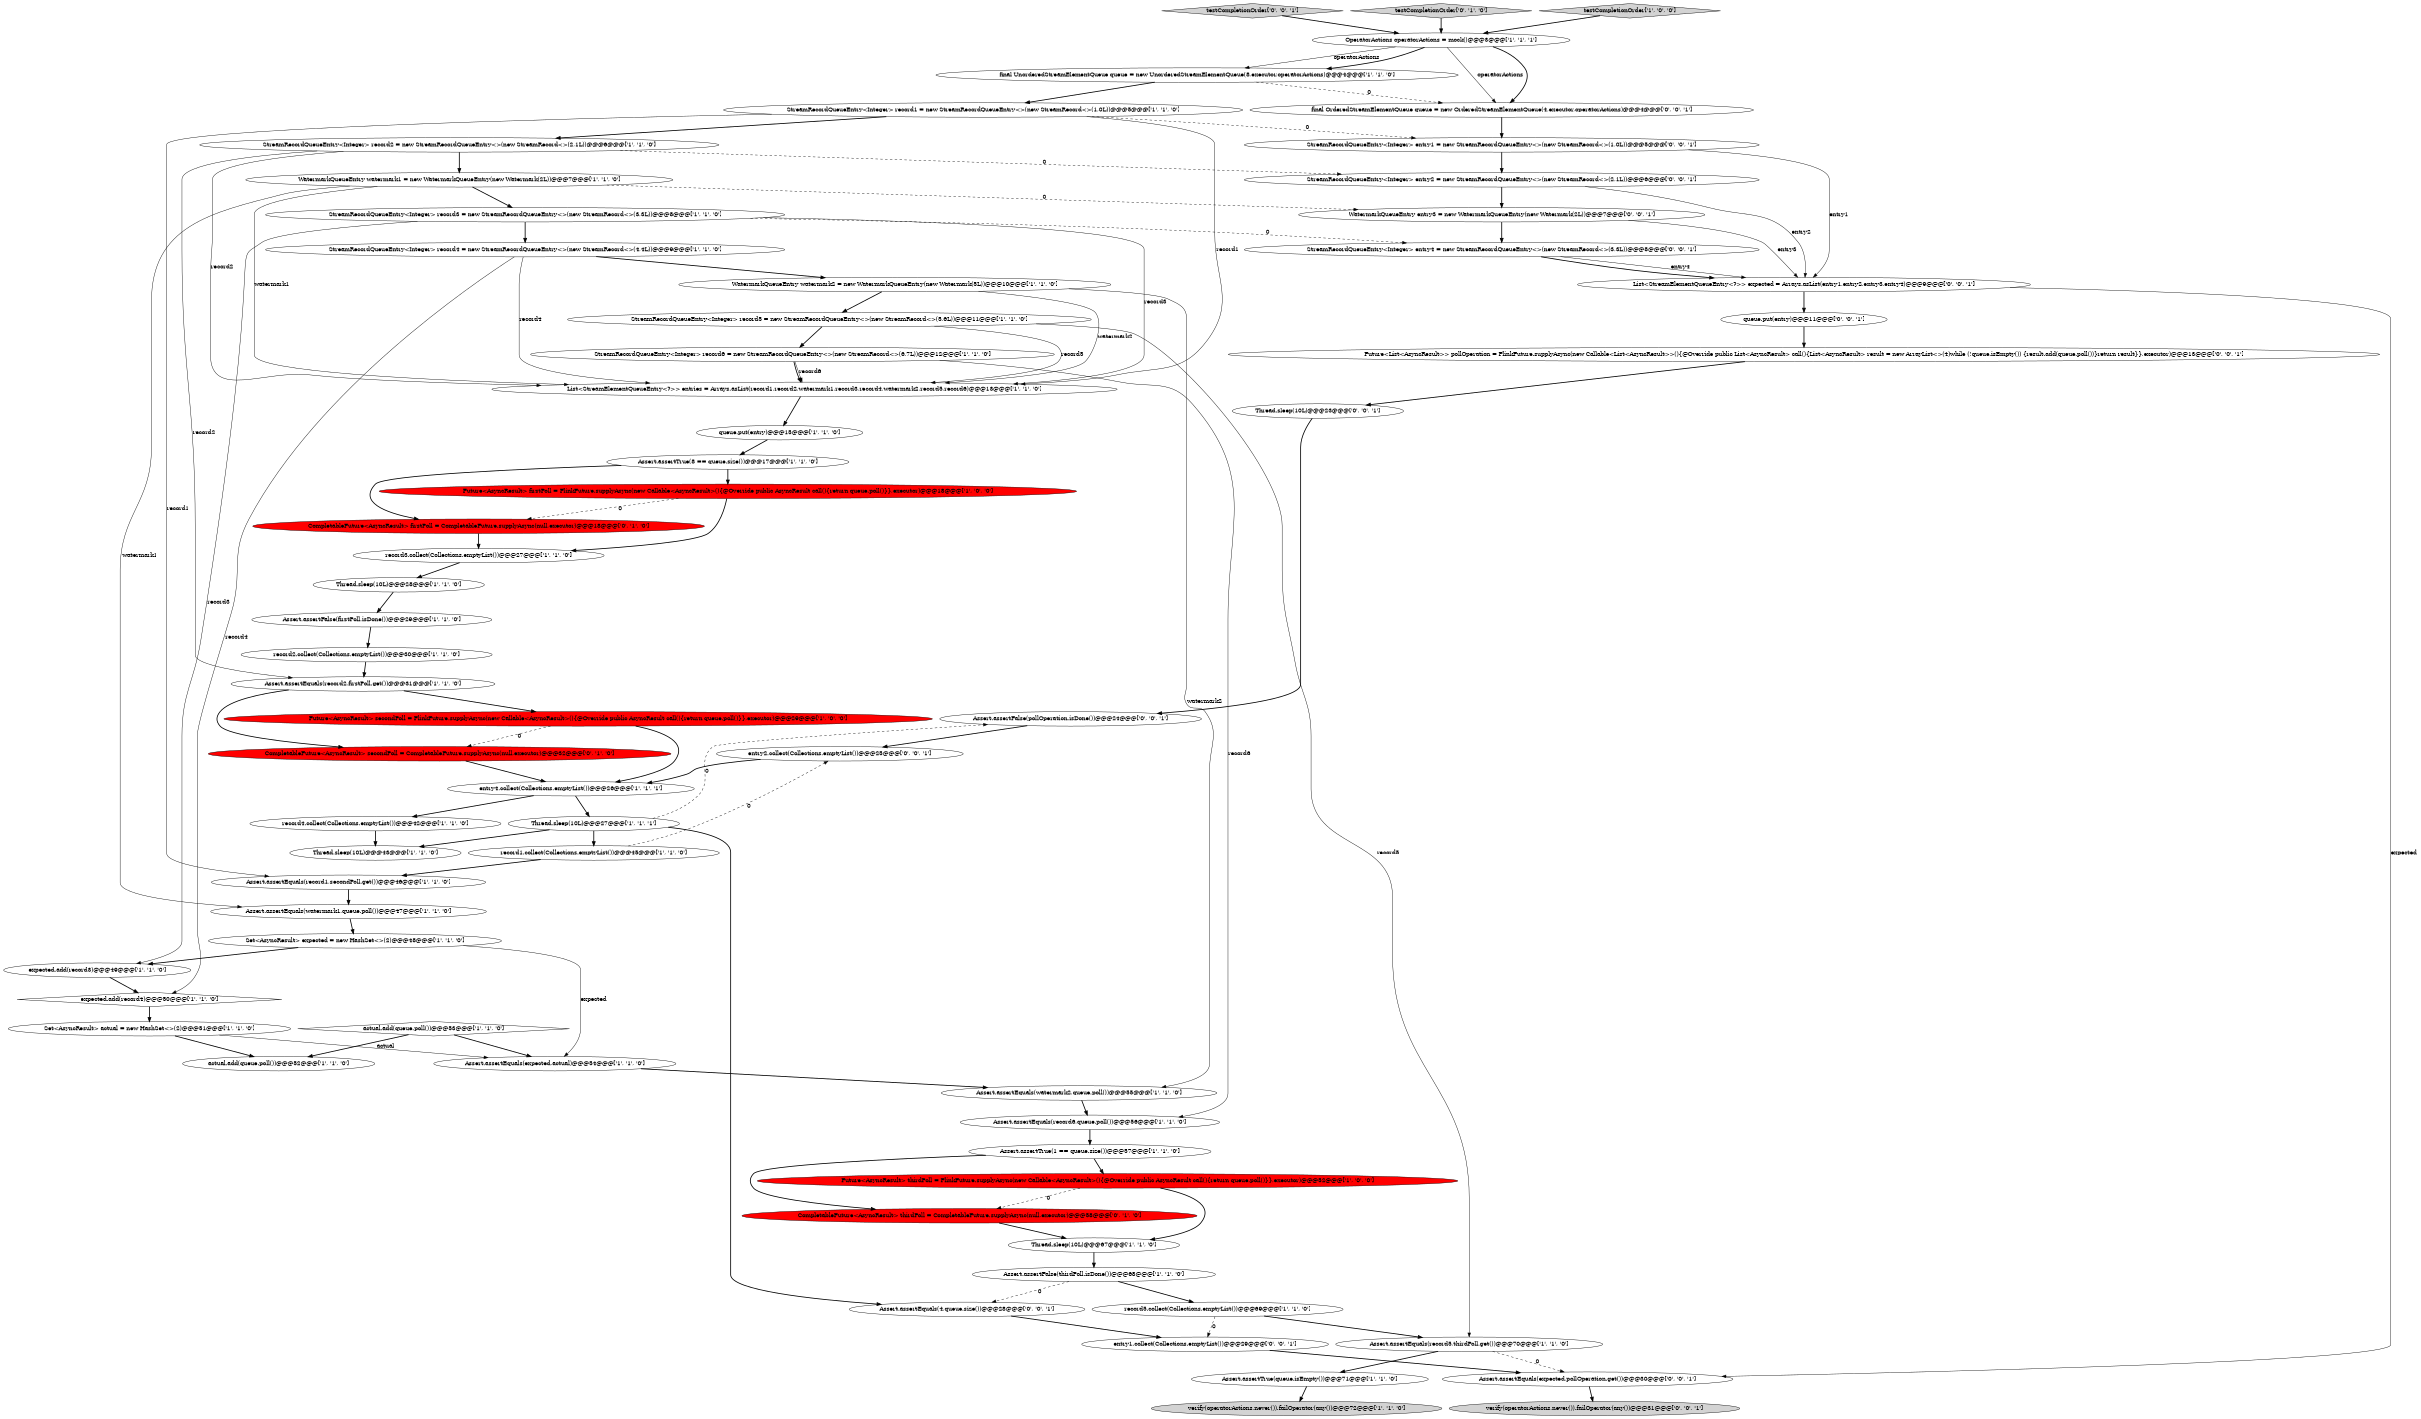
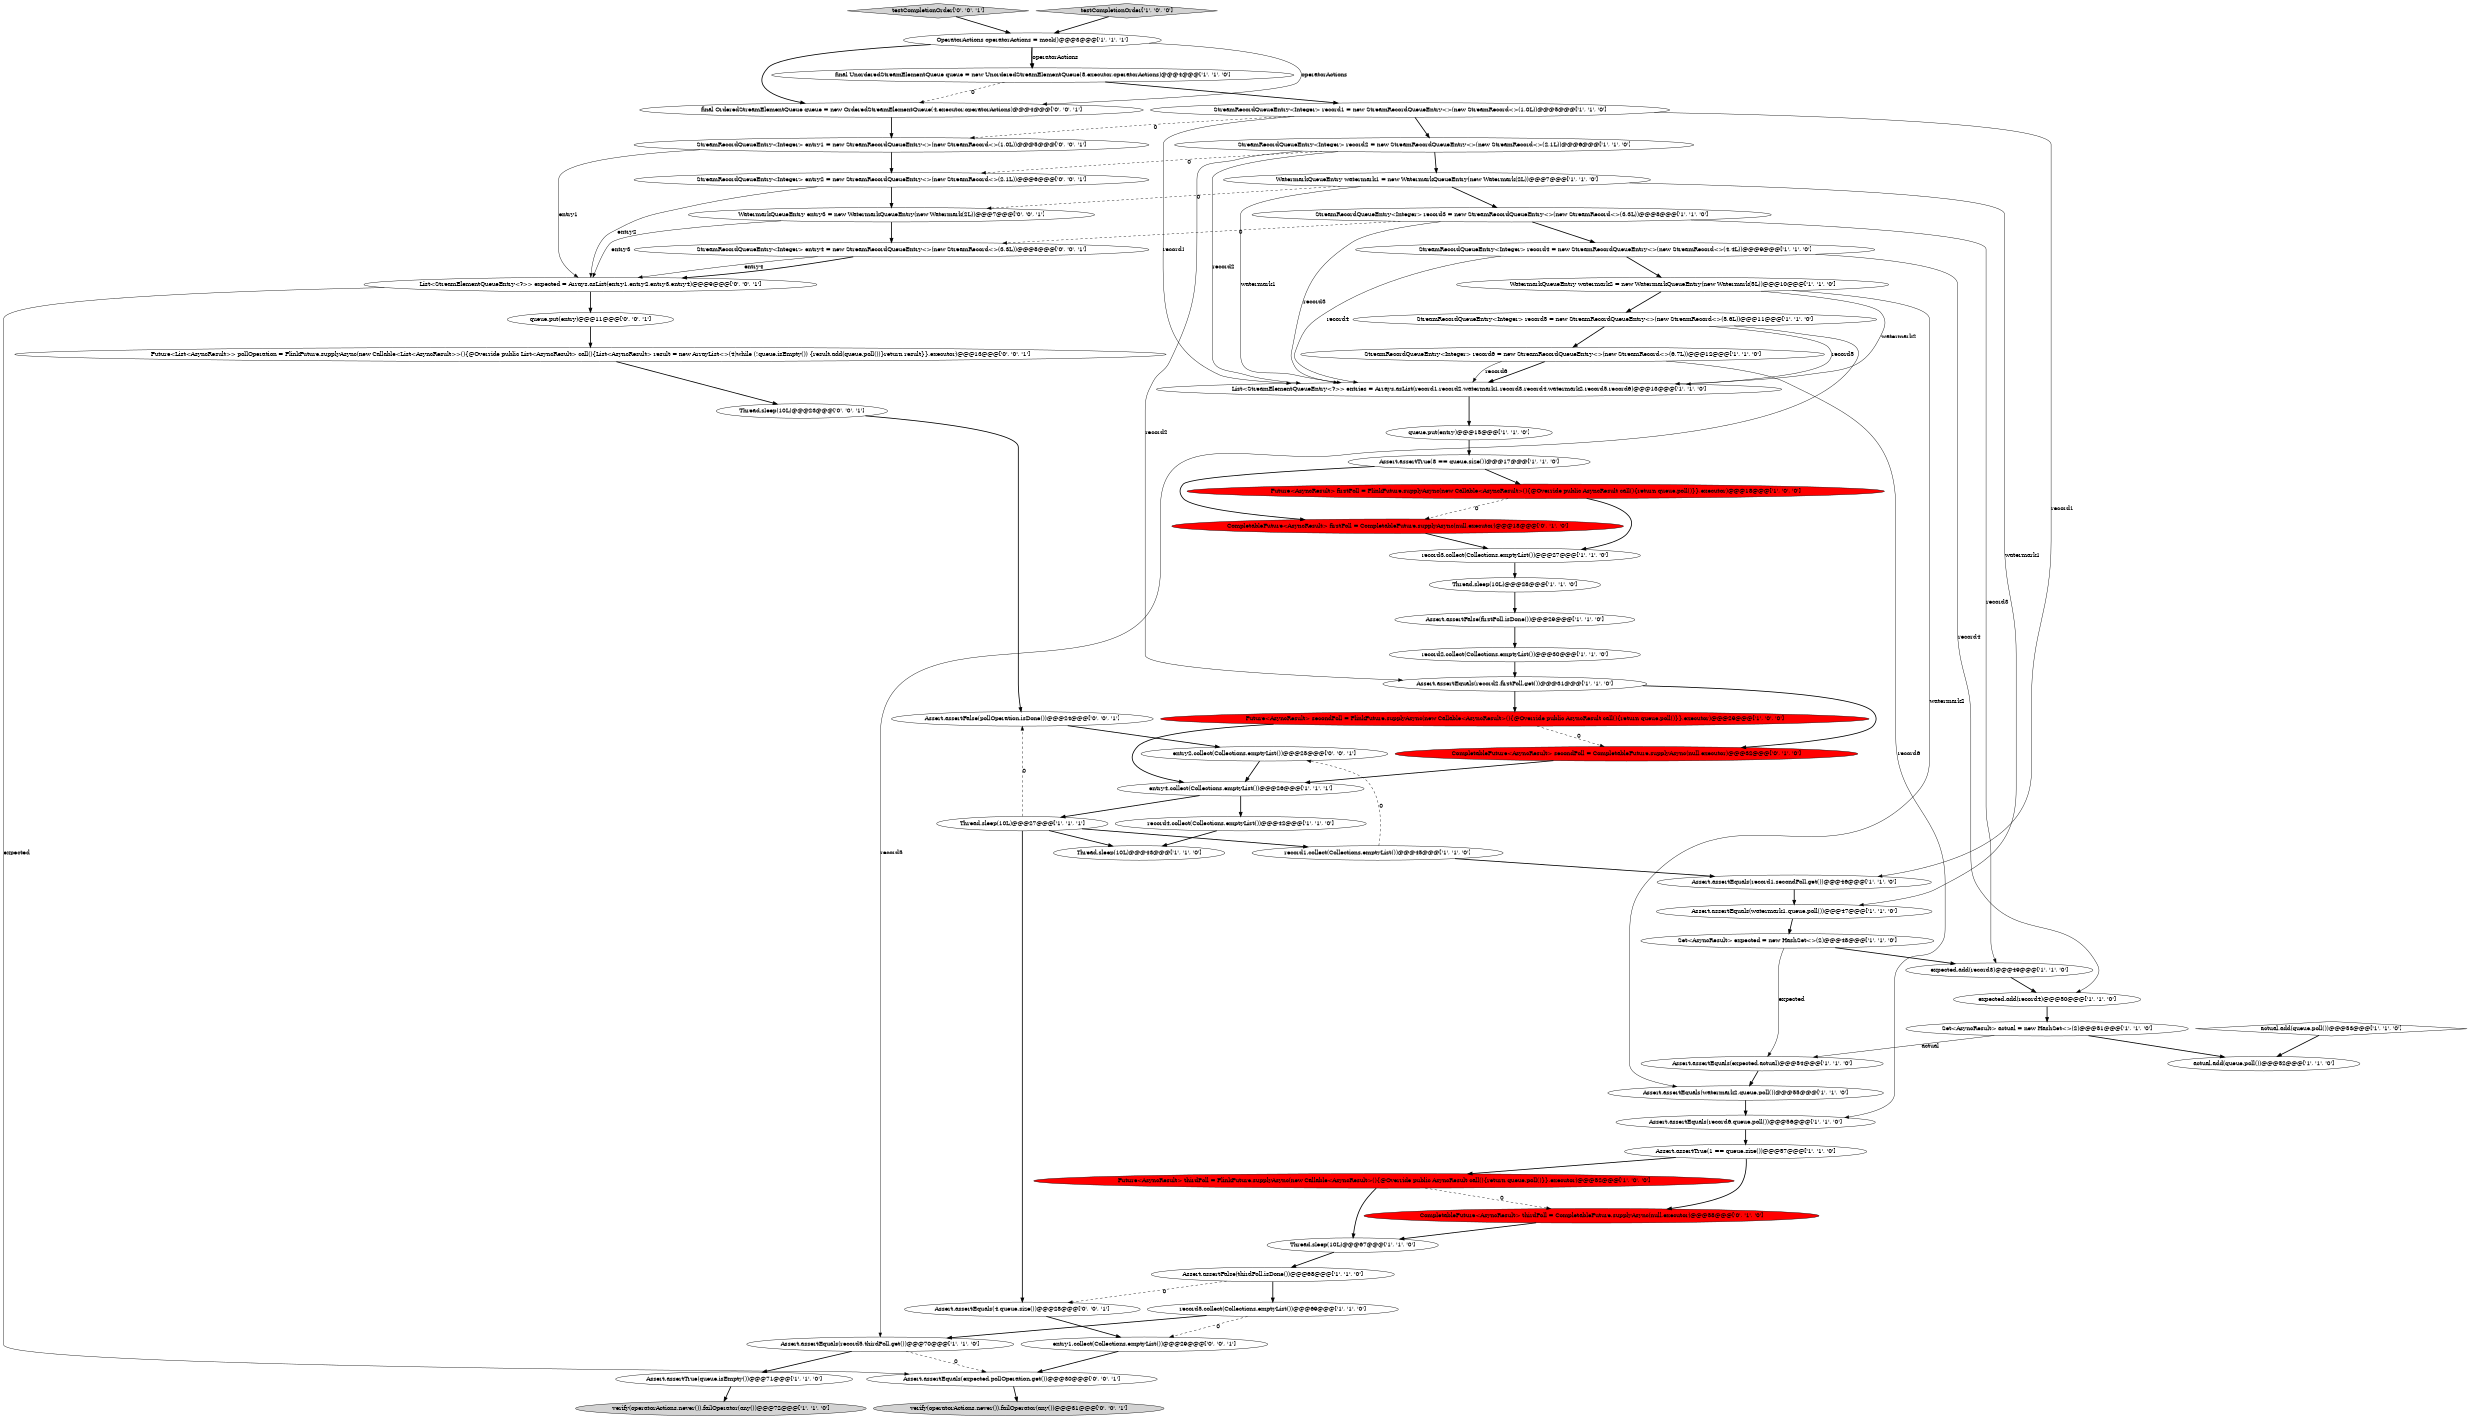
node "testCompletionOrder['0', '1', '0']": removed
node "expected.add(record4)@@@50@@@['1', '1', '0']": shape diamond -> ellipse
edge "actual.add(queue.poll())@@@53@@@['1', '1', '0']" -> "Assert.assertEquals(expected,actual)@@@54@@@['1', '1', '0']": removed
